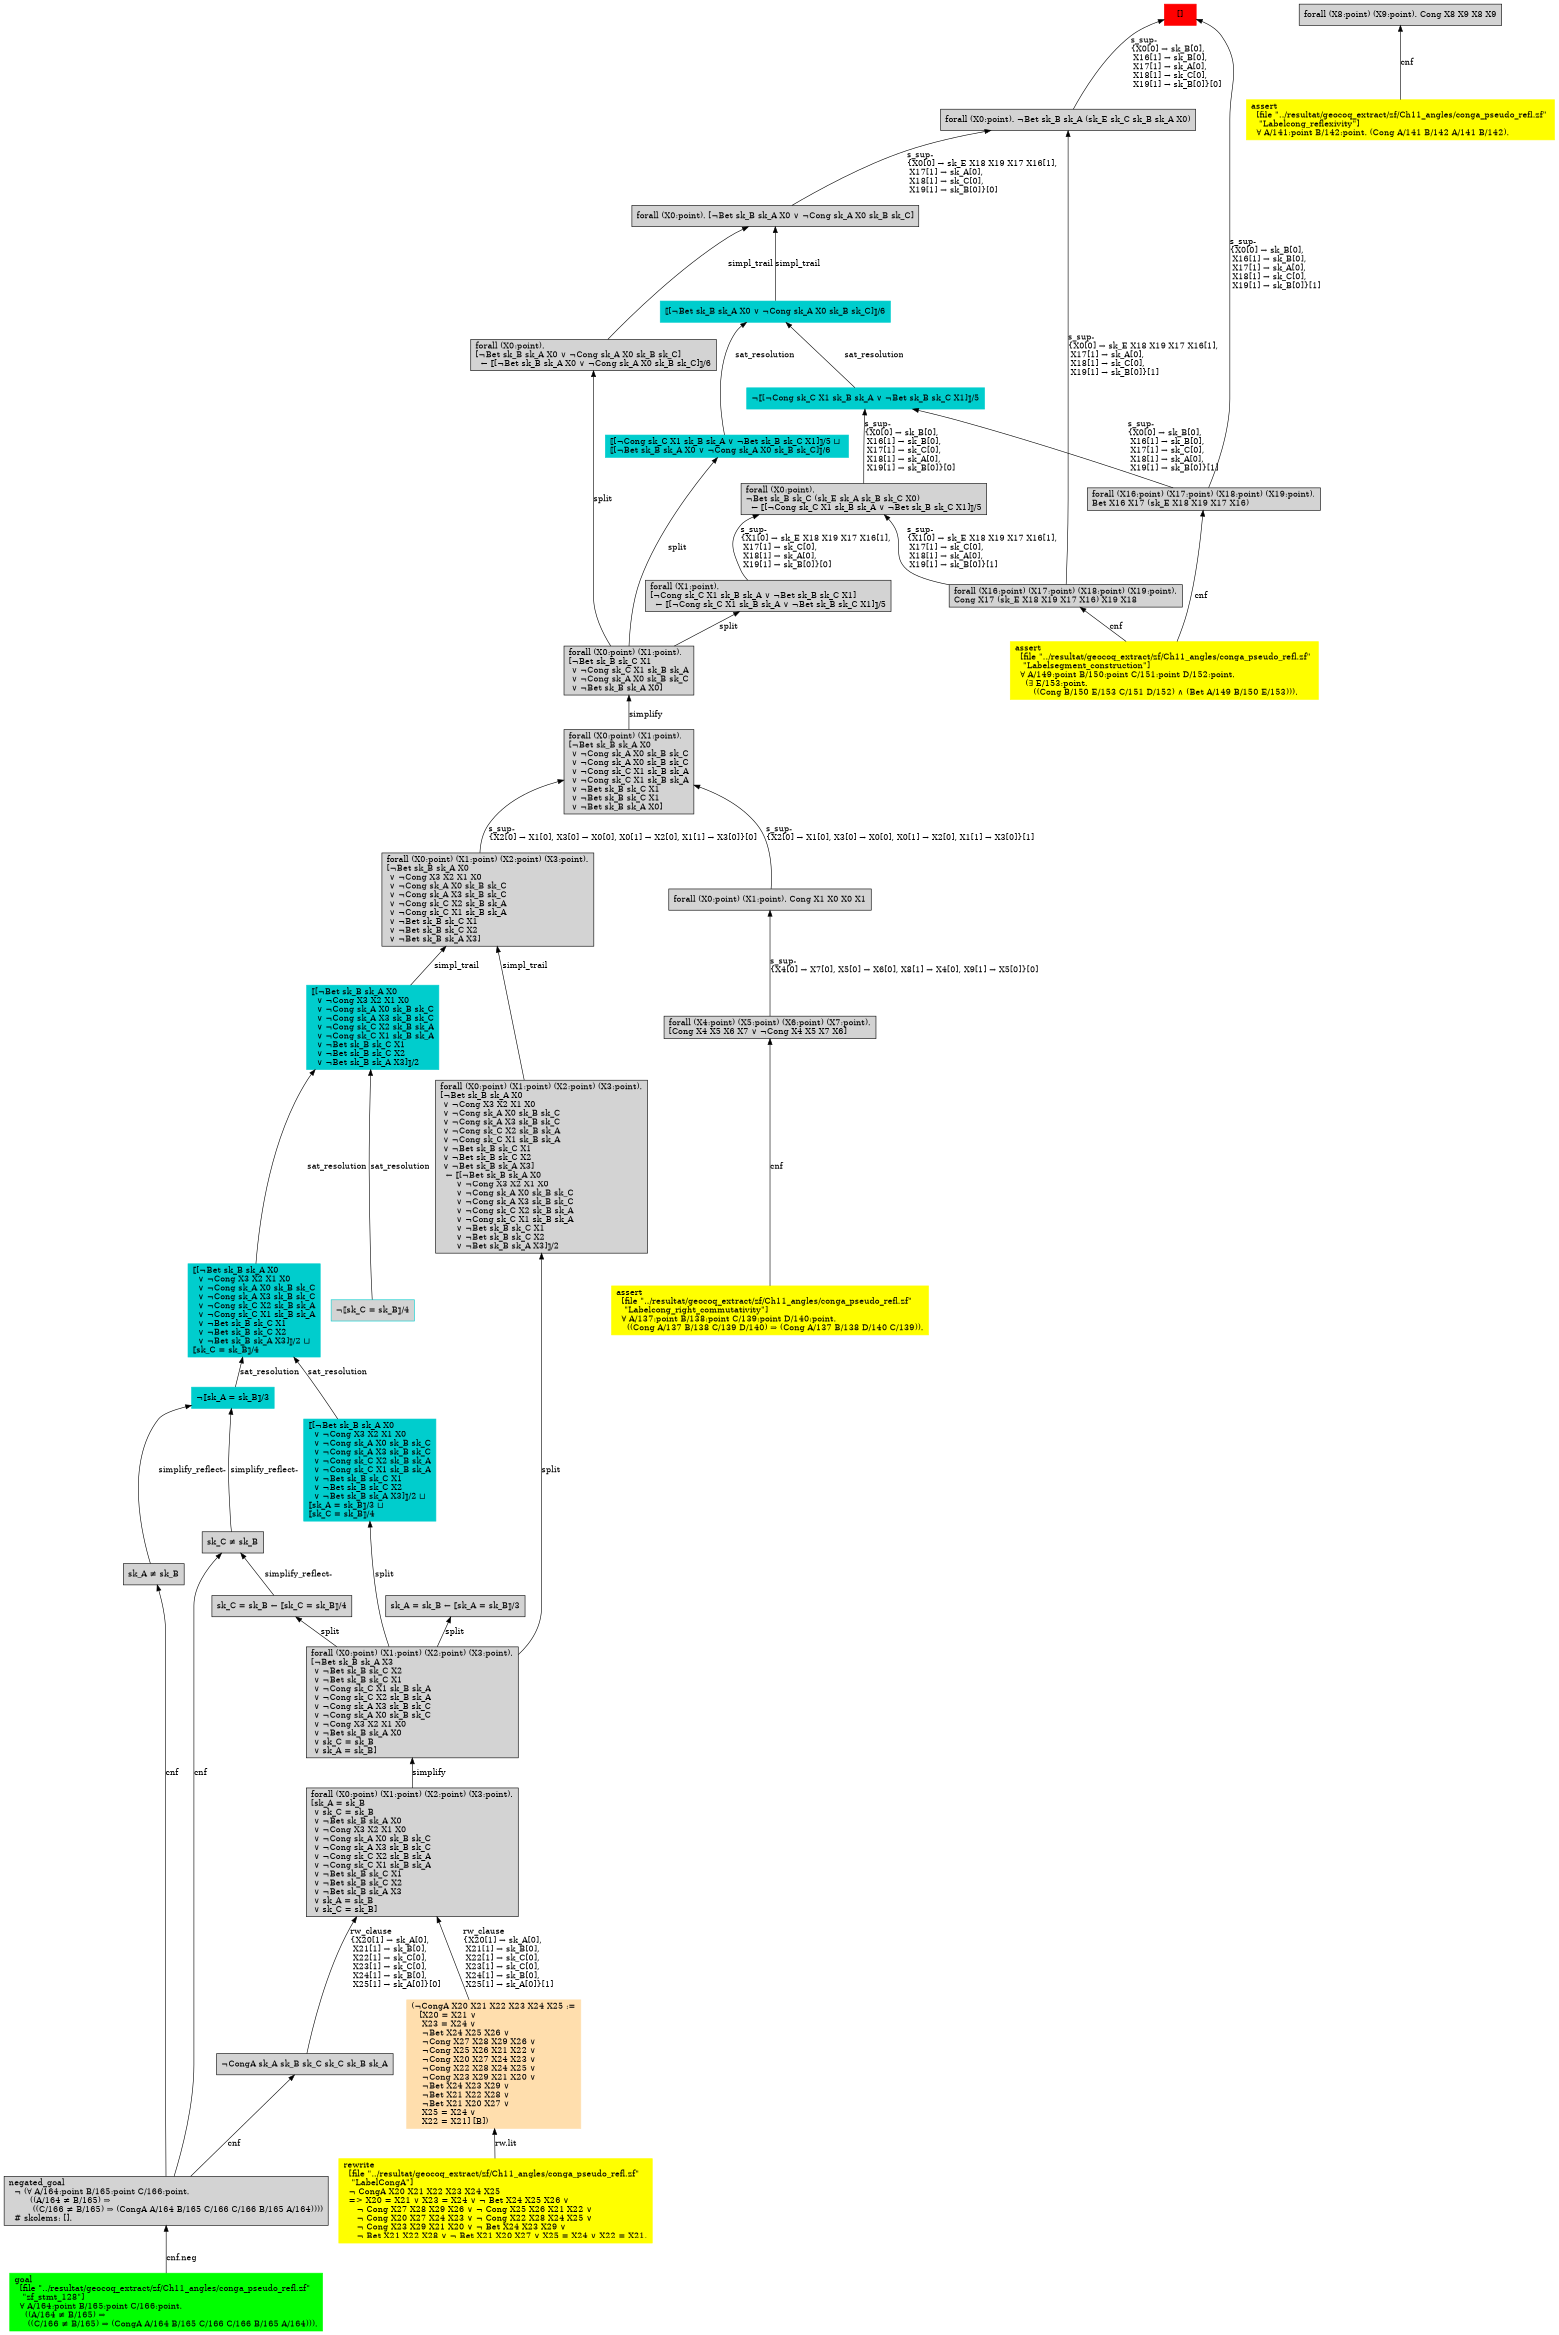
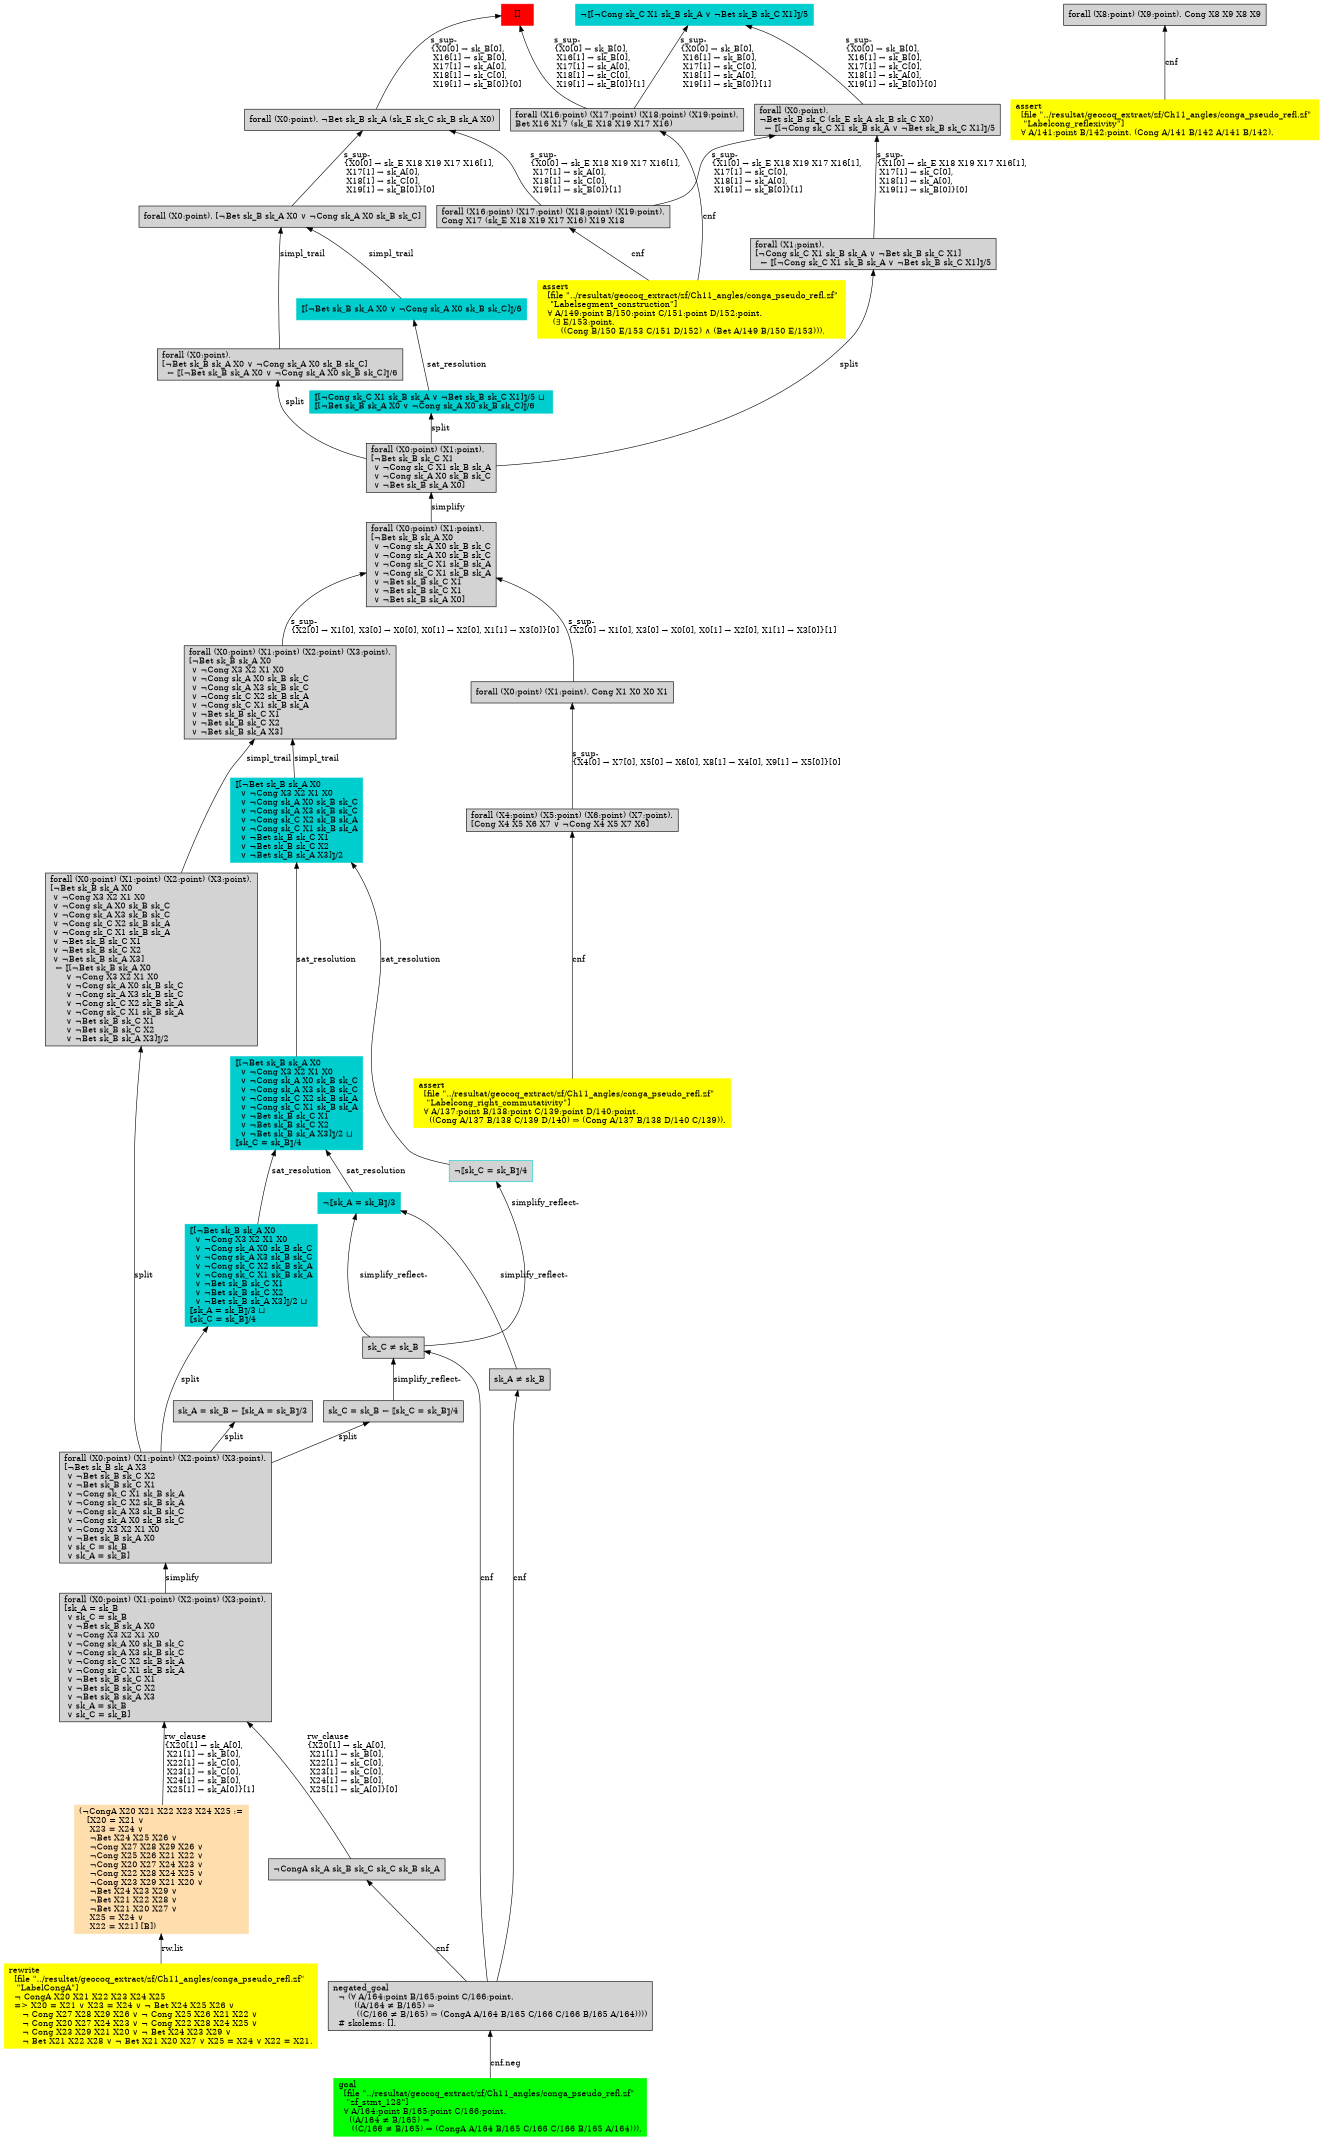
edge "¬⟦[¬Cong sk_C X1 sk_B sk_A ∨ ¬Bet sk_B sk_C X1]⟧/5" -> "⟦[¬Bet sk_B sk_A X0 ∨ ¬Cong sk_A X0 sk_B sk_C]⟧/6": removed, label "sat_resolution"
edge "sk_C ≠ sk_B" -> "¬⟦sk_C = sk_B⟧/4": added, label "simplify_reflect-"
